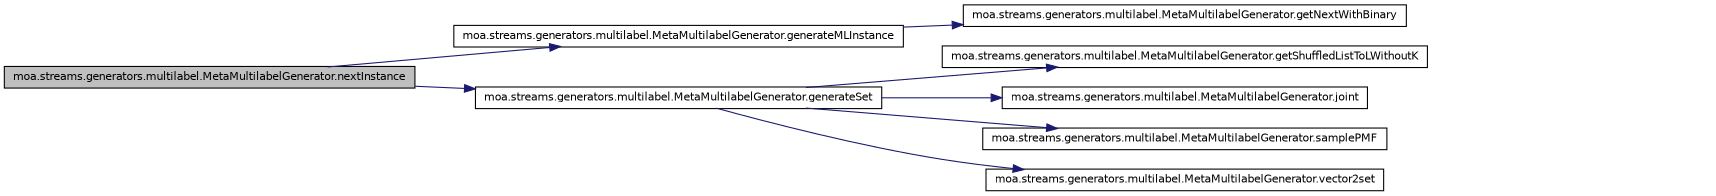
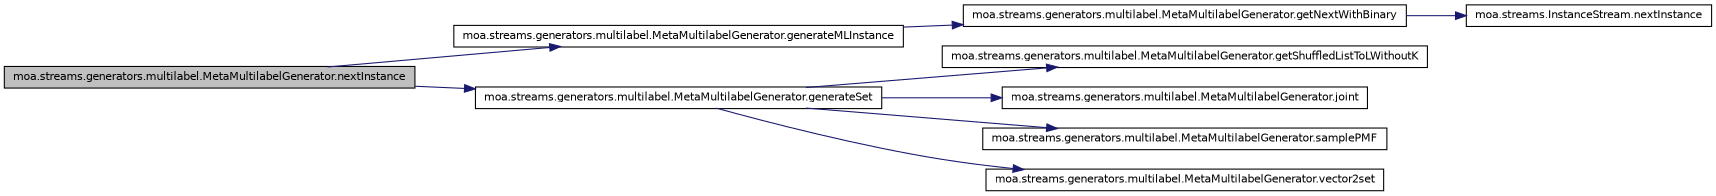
node "moa.streams.InstanceStream.nextInstance": added
